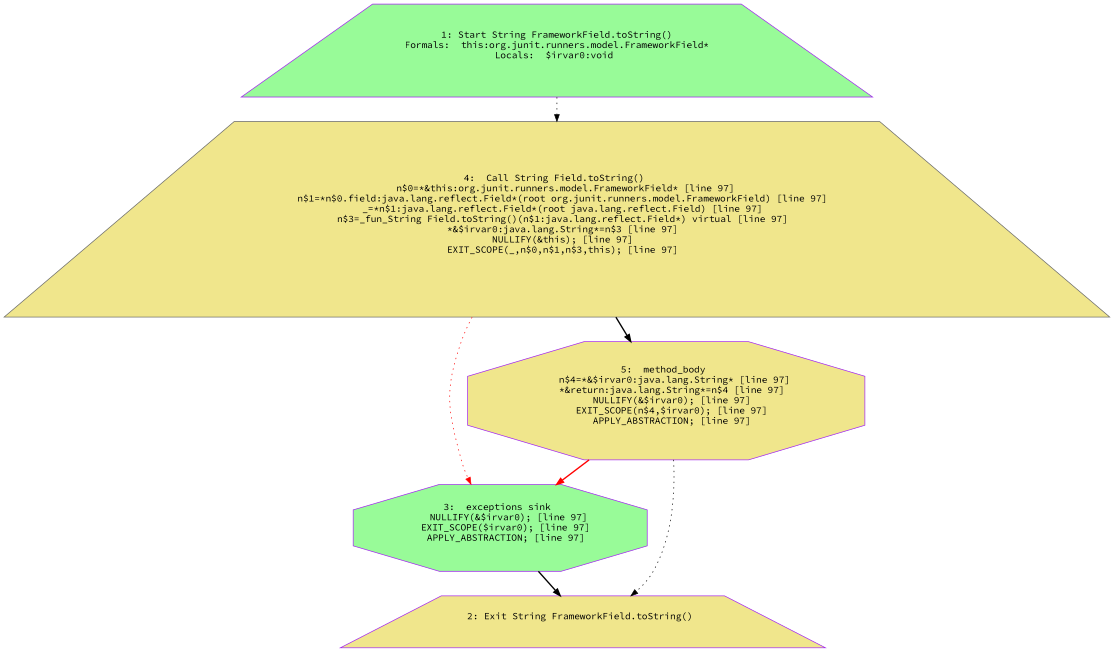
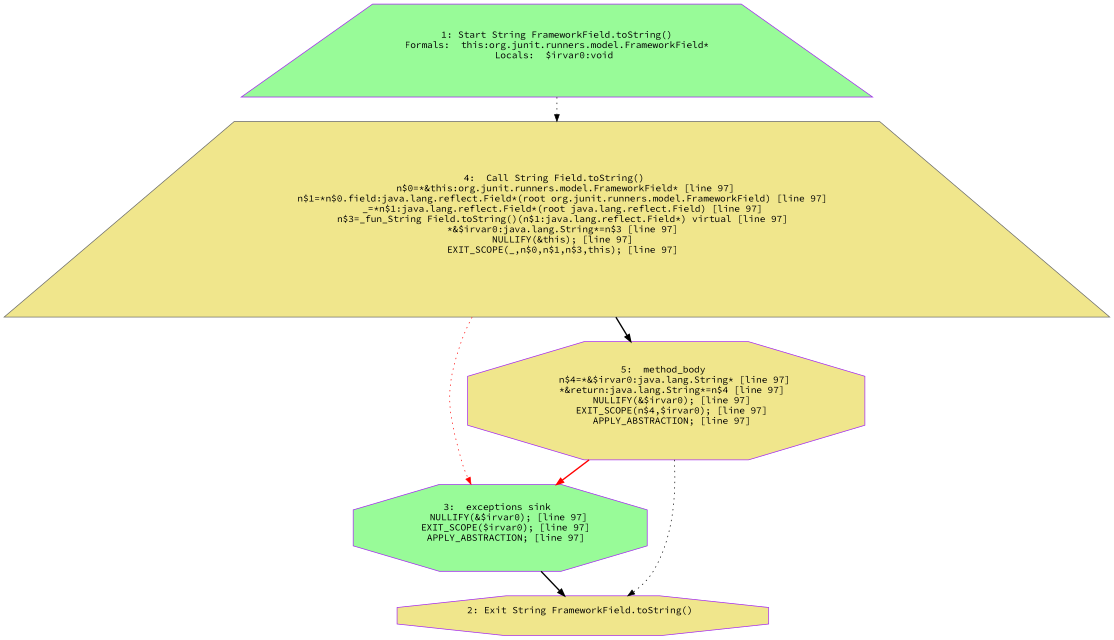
node "2: Exit String FrameworkField.toString()": shape trapezium -> octagon
